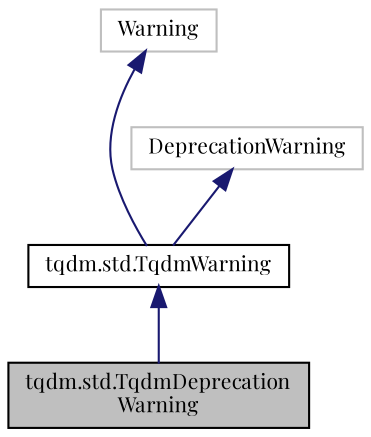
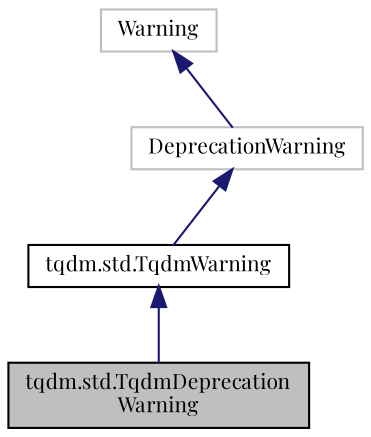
edge "tqdm.std.TqdmWarning" -> "Warning": now "DeprecationWarning" -> "Warning"
